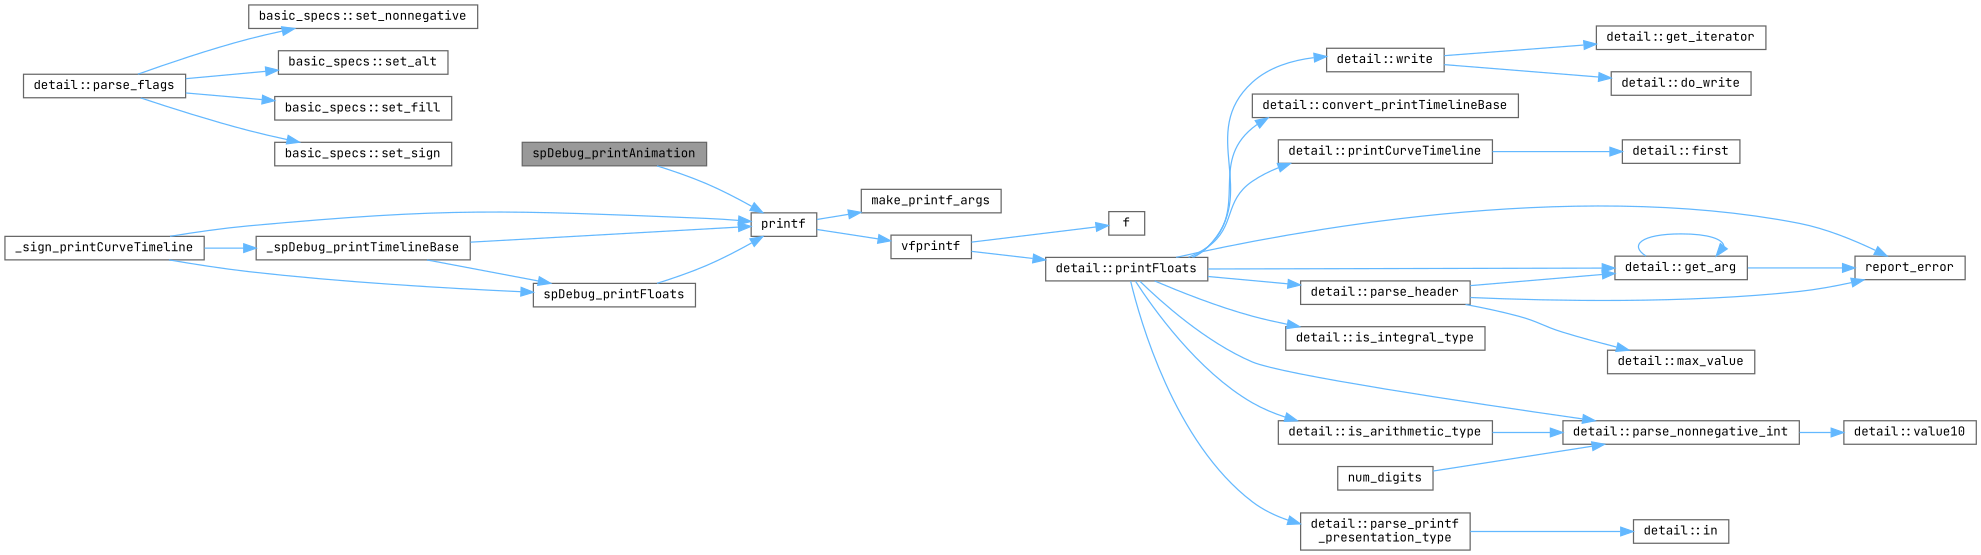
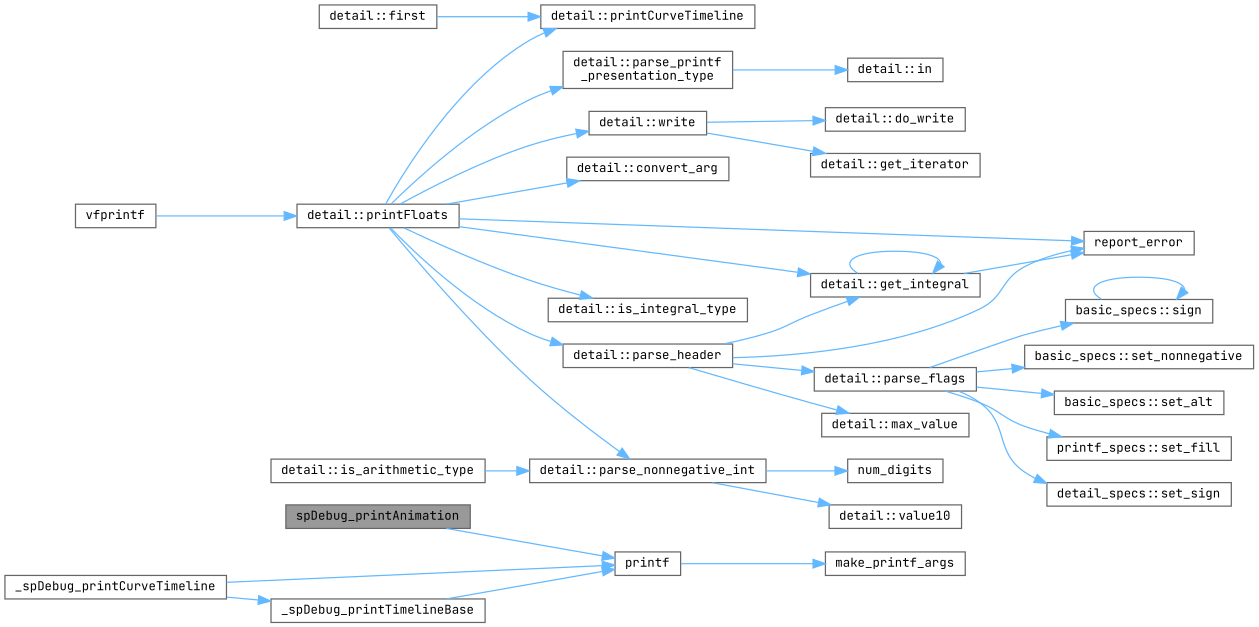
node "detail::convert_printTimelineBase": label "detail::convert_printTimelineBase" -> "detail::convert_arg"
node "basic_specs::set_fill": label "basic_specs::set_fill" -> "printf_specs::set_fill"
edge "detail::printCurveTimeline" -> "detail::first": reversed
node "basic_specs::set_sign": label "basic_specs::set_sign" -> "detail_specs::set_sign"
node "f": removed
edge "printf" -> "vfprintf": removed
node "_sign_printCurveTimeline": label "_sign_printCurveTimeline" -> "_spDebug_printCurveTimeline"
node "detail::get_arg": label "detail::get_arg" -> "detail::get_integral"
node "spDebug_printFloats": removed
node "basic_specs::sign": added
edge "detail::printFloats" -> "detail::is_arithmetic_type": removed
edge "detail::parse_header" -> "detail::parse_flags": added
edge "num_digits" -> "detail::parse_nonnegative_int": reversed
